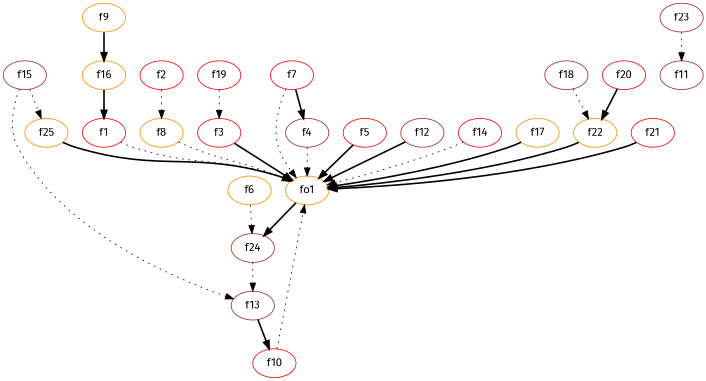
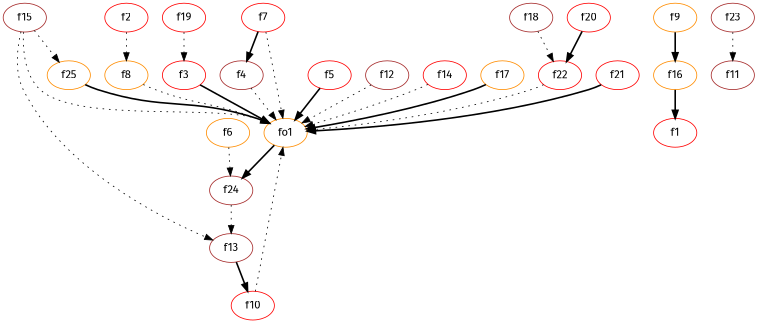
node "f22": color darkorange -> red
edge "f1" -> "fo1": now "f15" -> "fo1"
edge "f12" -> "fo1": style bold -> dotted
edge "f22" -> "fo1": style bold -> dotted
